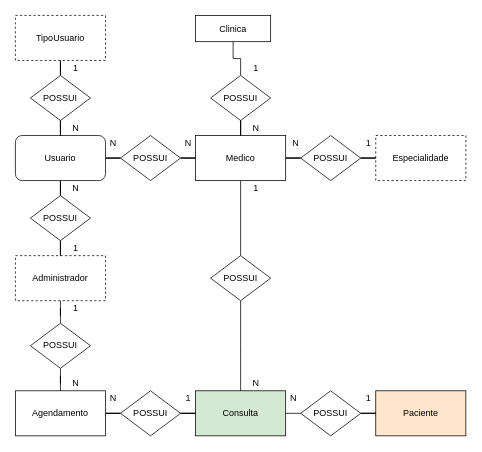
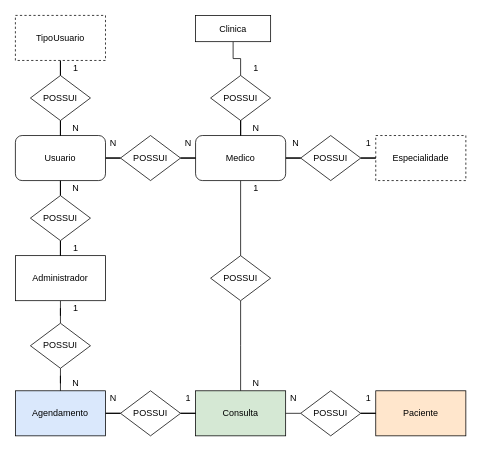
node "Medico": shape rectangle -> rounded rectangle
node "Administrador": style dashed -> solid
node "Agendamento": fillcolor #ffffff -> #dae8fc
